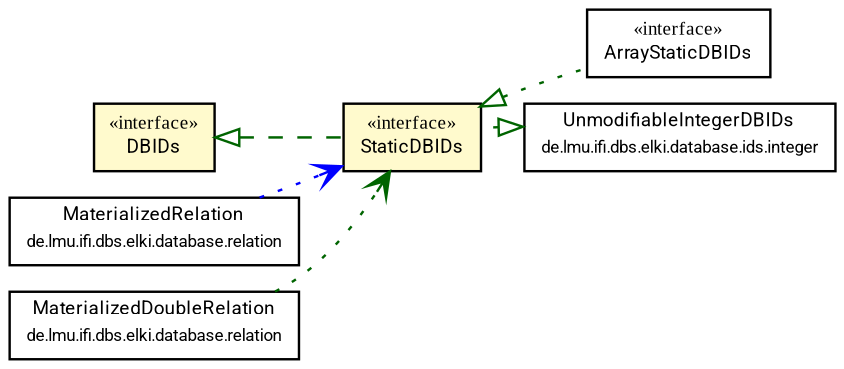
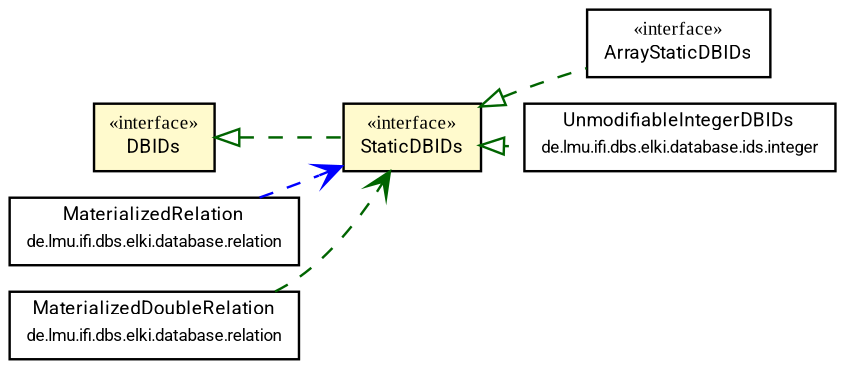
edge "ArrayStaticDBIDs" -> "StaticDBIDs": style dotted -> dashed
edge "StaticDBIDs" -> "UnmodifiableIntegerDBIDs": reversed
edge "MaterializedRelation" -> "StaticDBIDs": style dotted -> dashed
edge "MaterializedDoubleRelation" -> "StaticDBIDs": style dotted -> dashed
